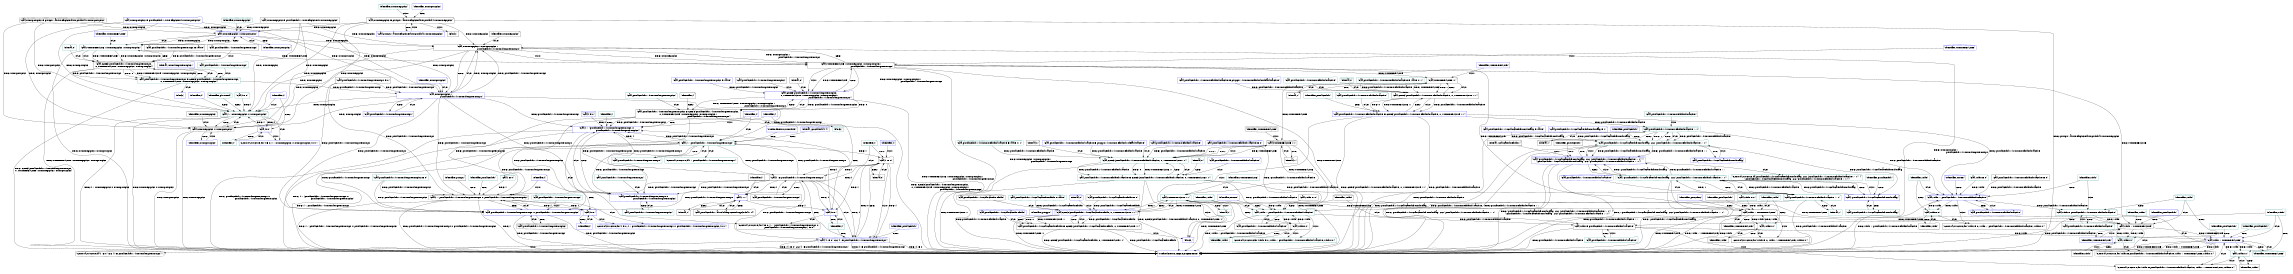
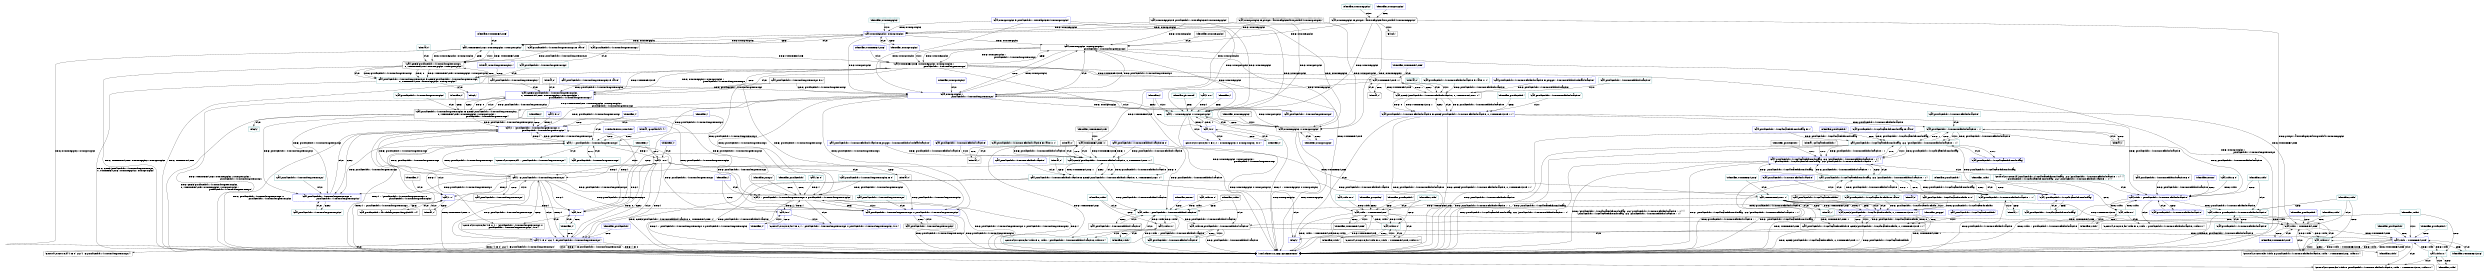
node "(Call,ps_sps->as_stref_picset[st_rps_idx].i1_num_neg_pics)": removed
